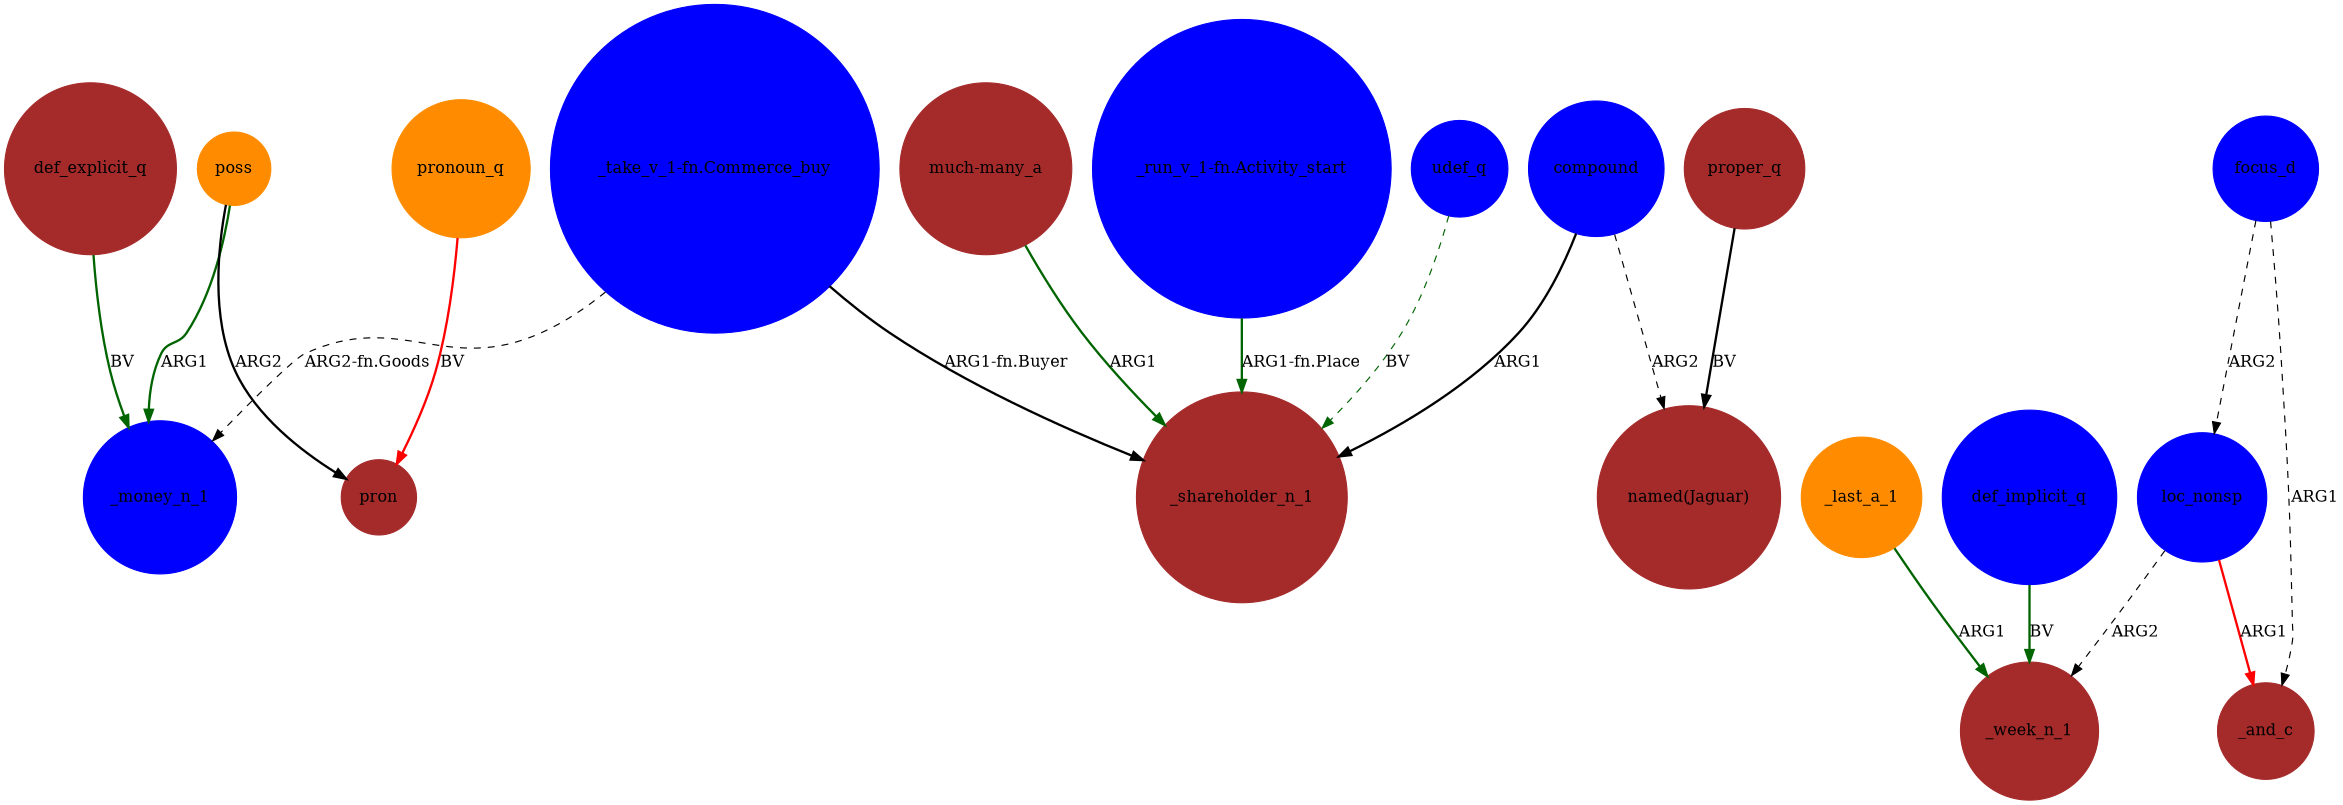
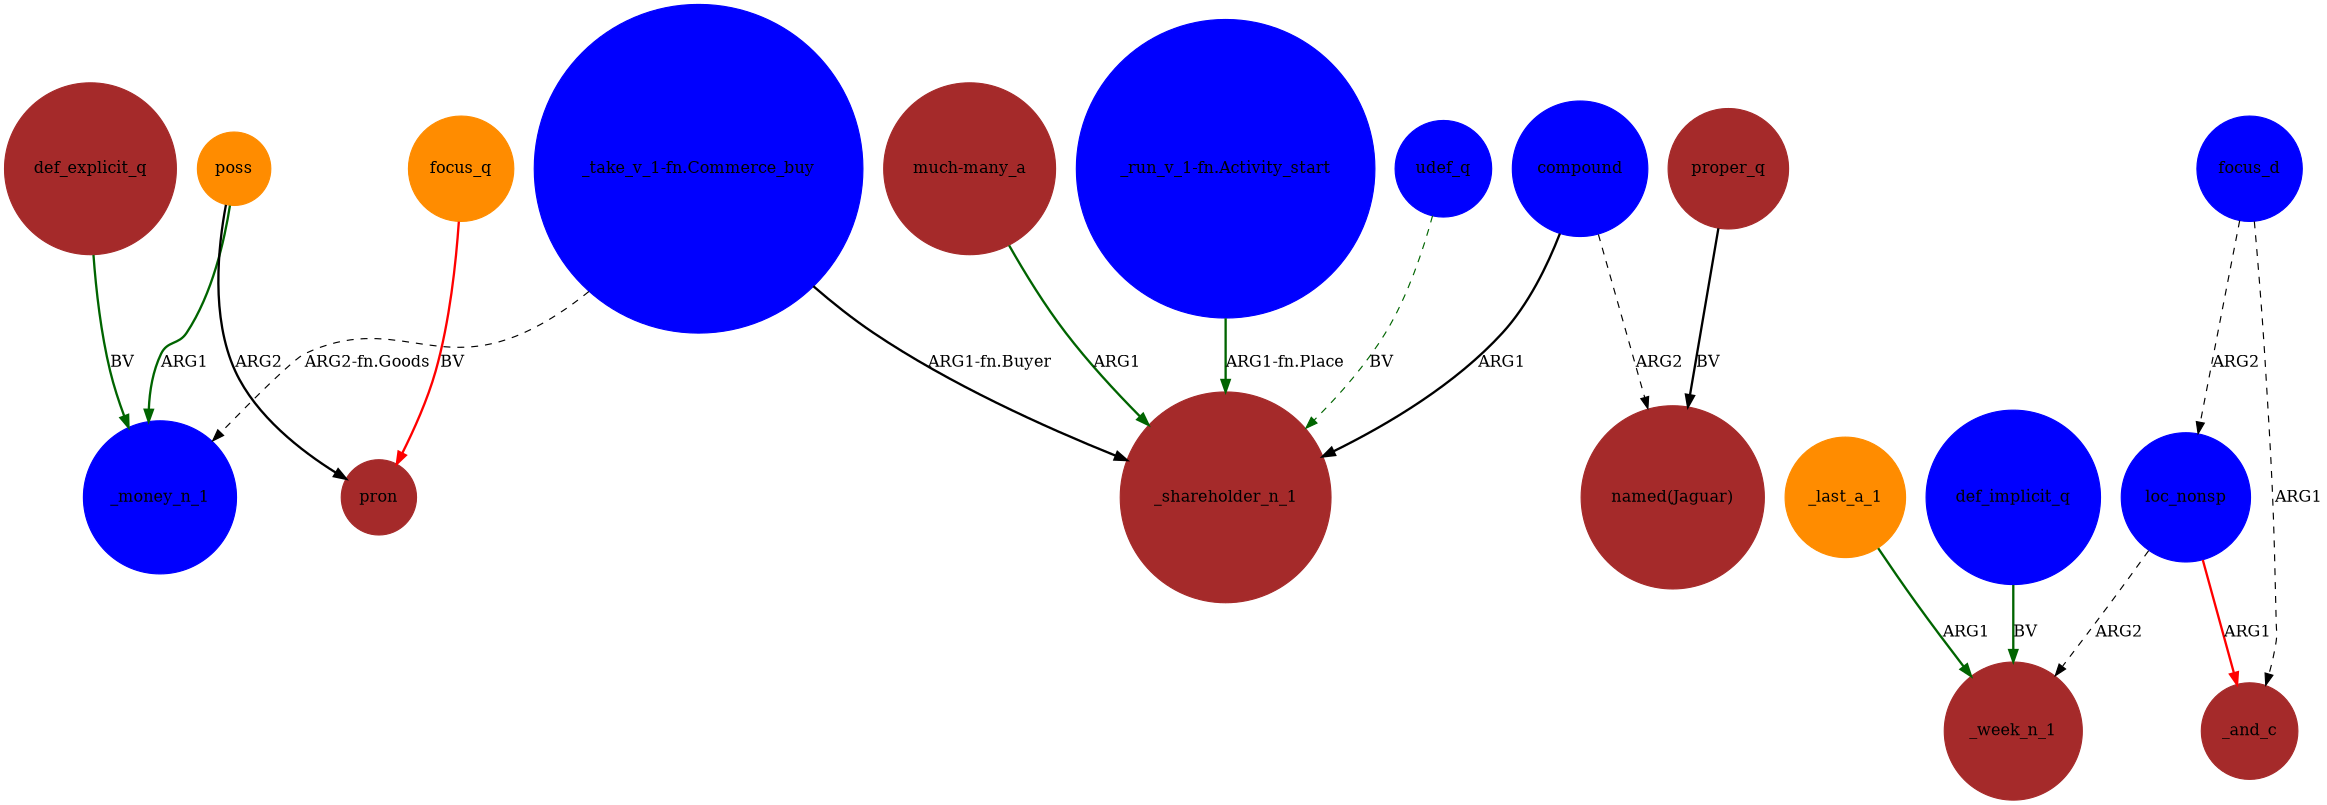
node "pronoun_q": label "pronoun_q" -> "focus_q"
